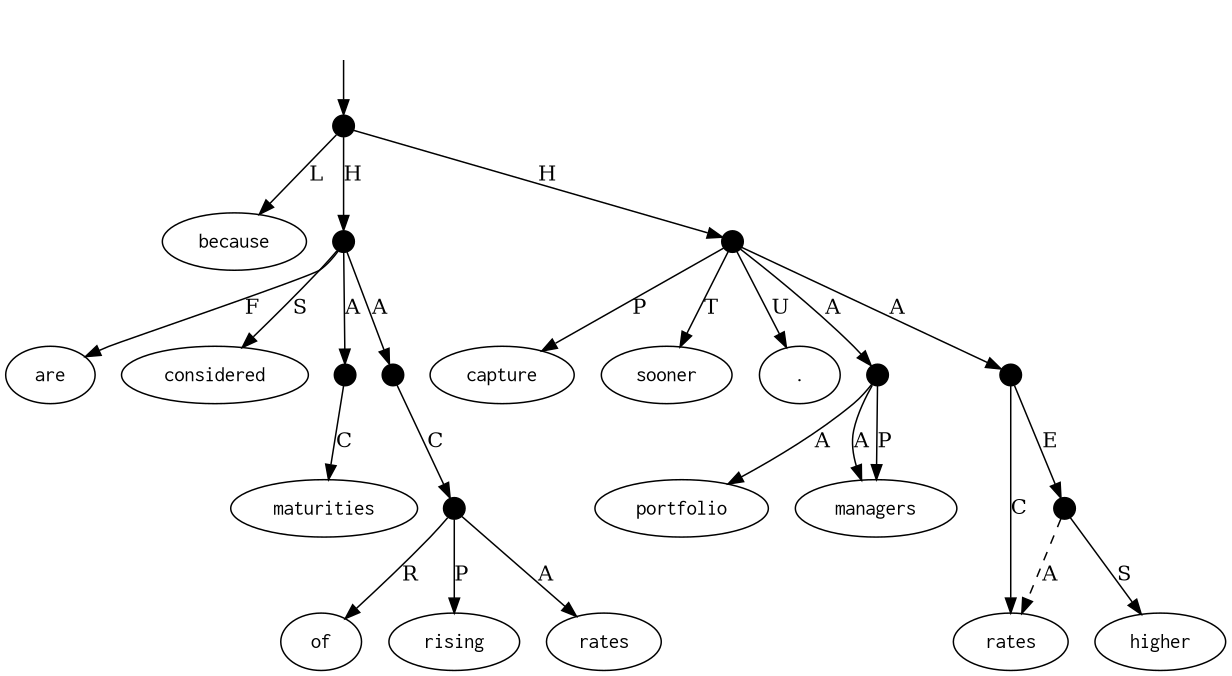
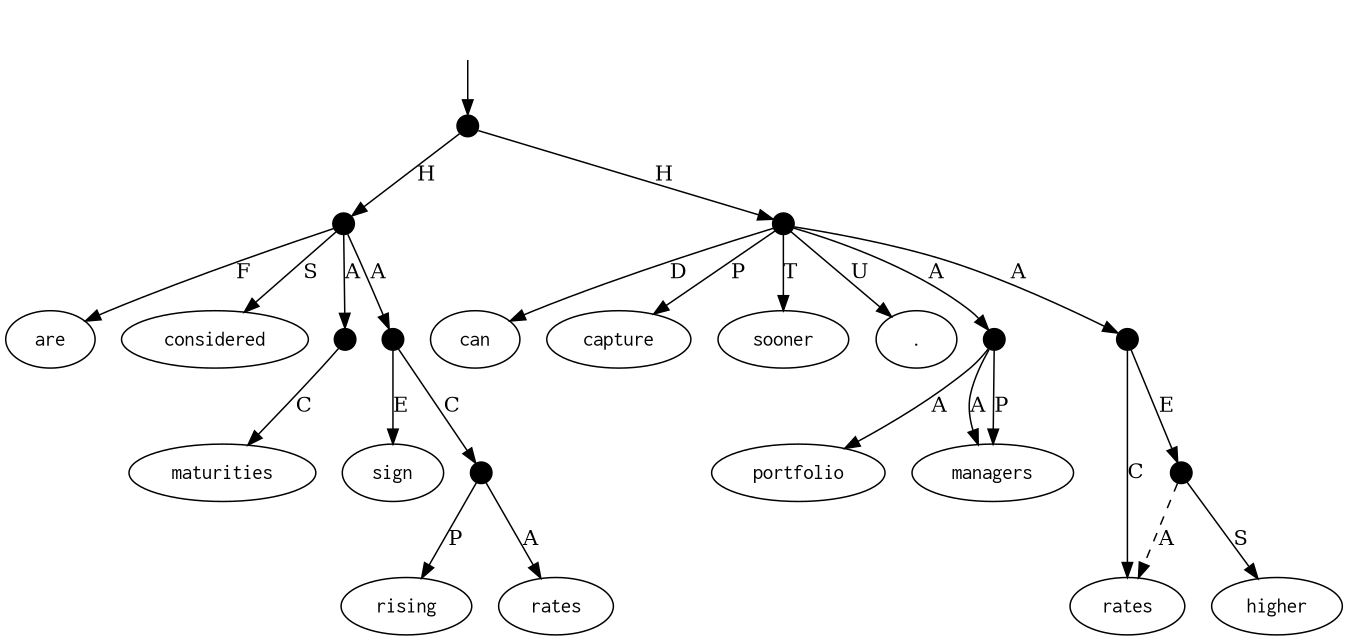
node "because": removed
node "can": added
node "sign": added
node "of": removed
